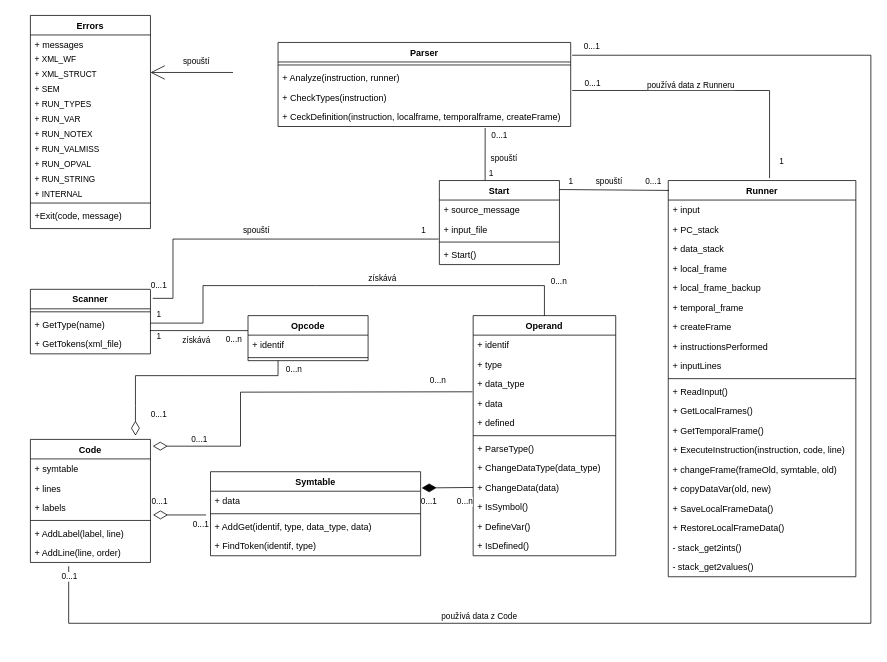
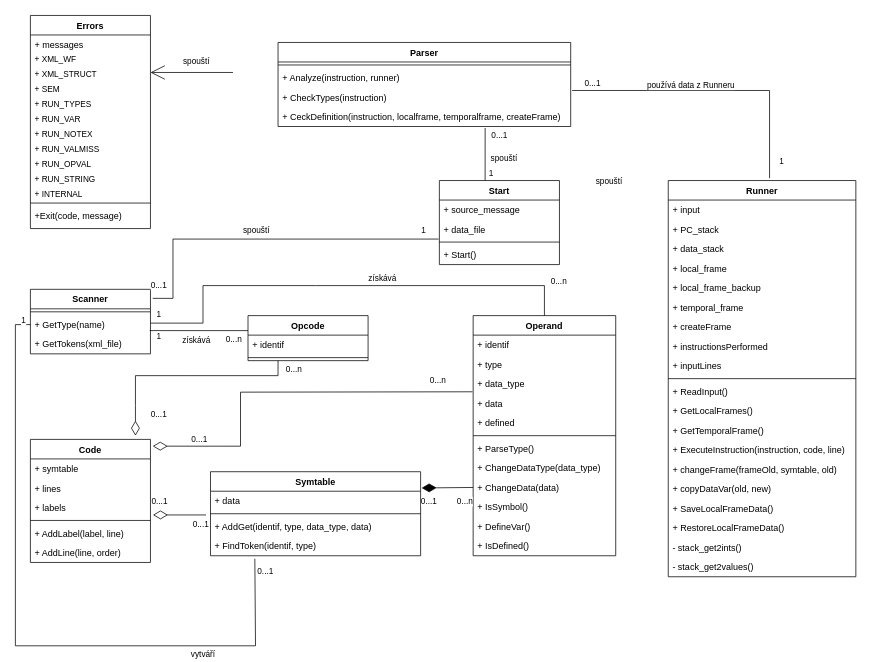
edge "Start" -- "Runner": removed, labels "1", "0...1"
node "+ input_file": label "+ input_file" -> "+ data_file"
edge "Parser" -- "+ AddLine(line, order)": removed, labels "0...1", "používá data z Code", "0...1"
edge "+ GetType(name)" -- "+ FindToken(identif, type)": added, labels "1", "vytváří", "0...1"
